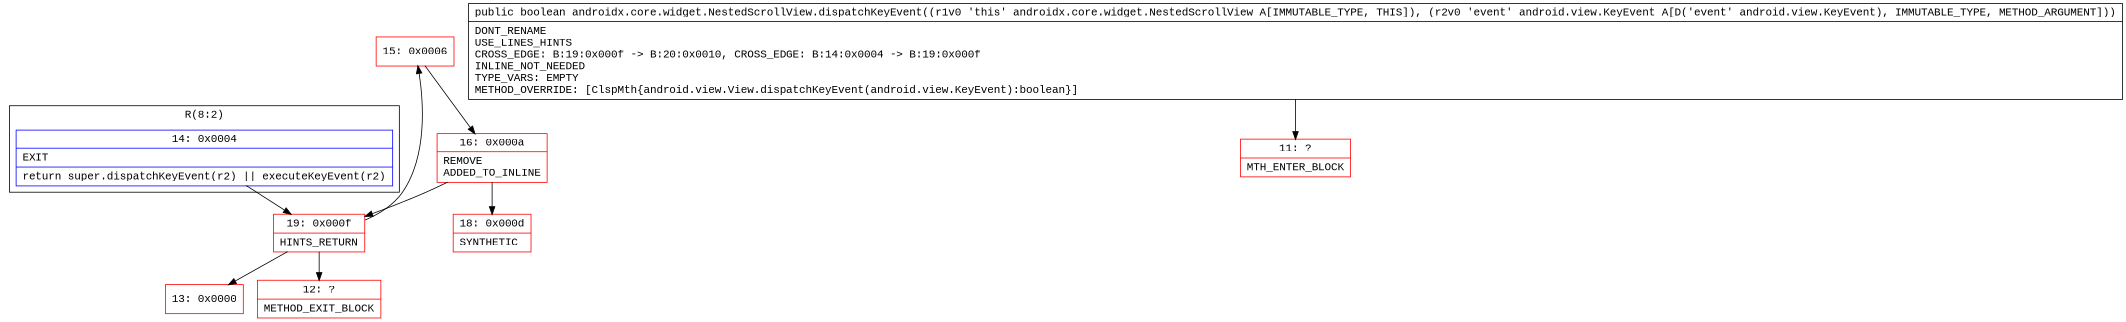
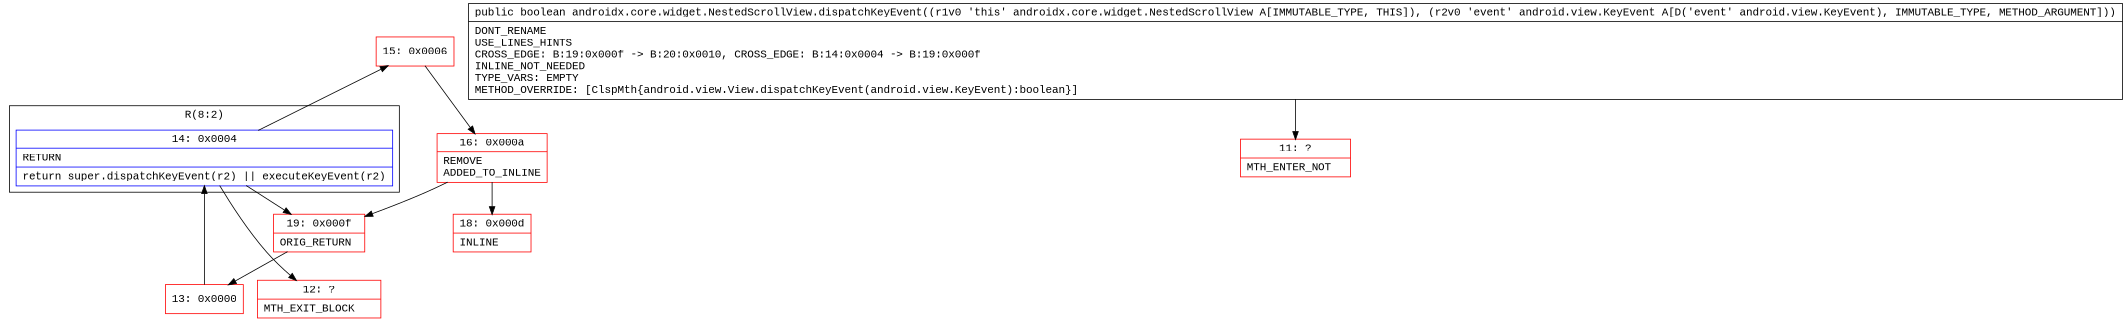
node "14: 0x0004": text "EXIT" -> "RETURN"
edge "19: 0x000f" -> "15: 0x0006": now "14: 0x0004" -> "15: 0x0006"
node "11: ?": text "MTH_ENTER_BLOCK" -> "MTH_ENTER_NOT"
edge "13: 0x0000" -> "14: 0x0004": added
node "19: 0x000f": text "HINTS_RETURN" -> "ORIG_RETURN"
node "18: 0x000d": text "SYNTHETIC" -> "INLINE"
edge "19: 0x000f" -> "12: ?": now "14: 0x0004" -> "12: ?"
node "12: ?": text "METHOD_EXIT_BLOCK" -> "MTH_EXIT_BLOCK"
